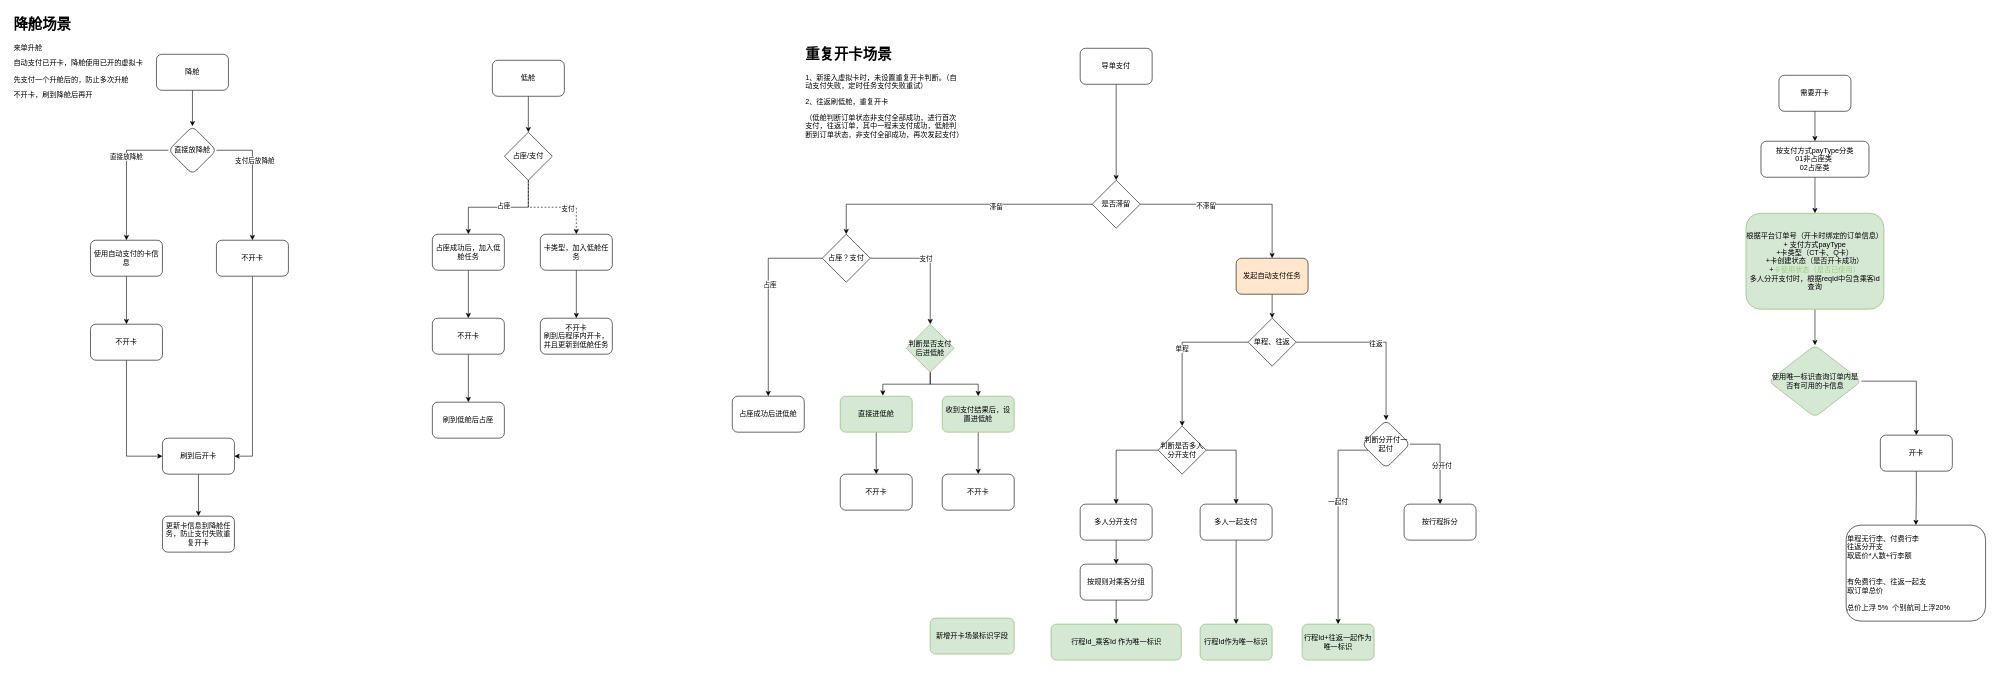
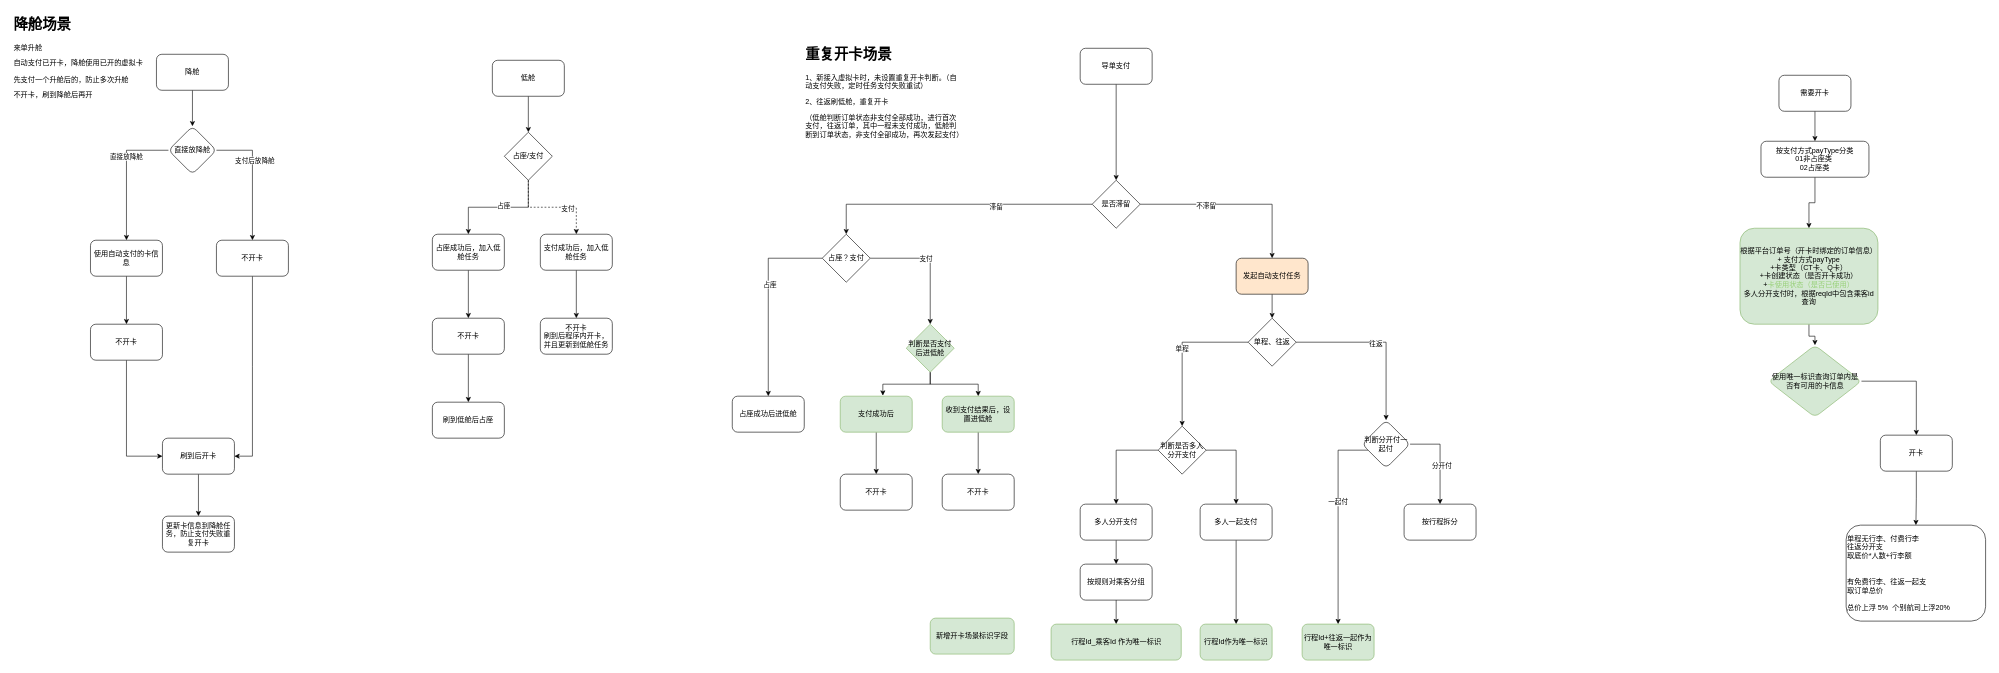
node "卡类型，加入低舱任务": label "卡类型，加入低舱任务" -> "支付成功后，加入低舱任务"
node "根据平台订单号（开卡时绑定的订单信息） + 支付方式payType +卡类型（CT卡、Q卡） +卡创建状态（是否开卡成功） +卡使用状态（是否已使用） 多人分开支付时，根据reqId中包含乘客id查询": moved (1815, 261) -> (1809, 276)
node "直接进低舱": label "直接进低舱" -> "支付成功后"
